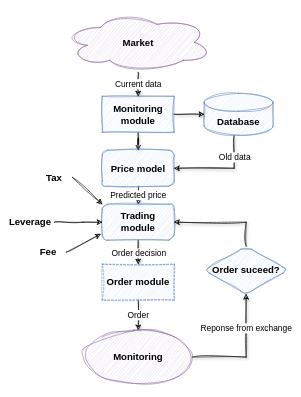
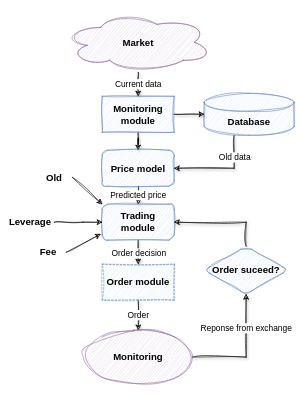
node "Database": size 69x42 -> 90x42
edge "Monitoring module" -> "Price model": arrowhead open -> classic
node "Tax": label "Tax" -> "Old"
